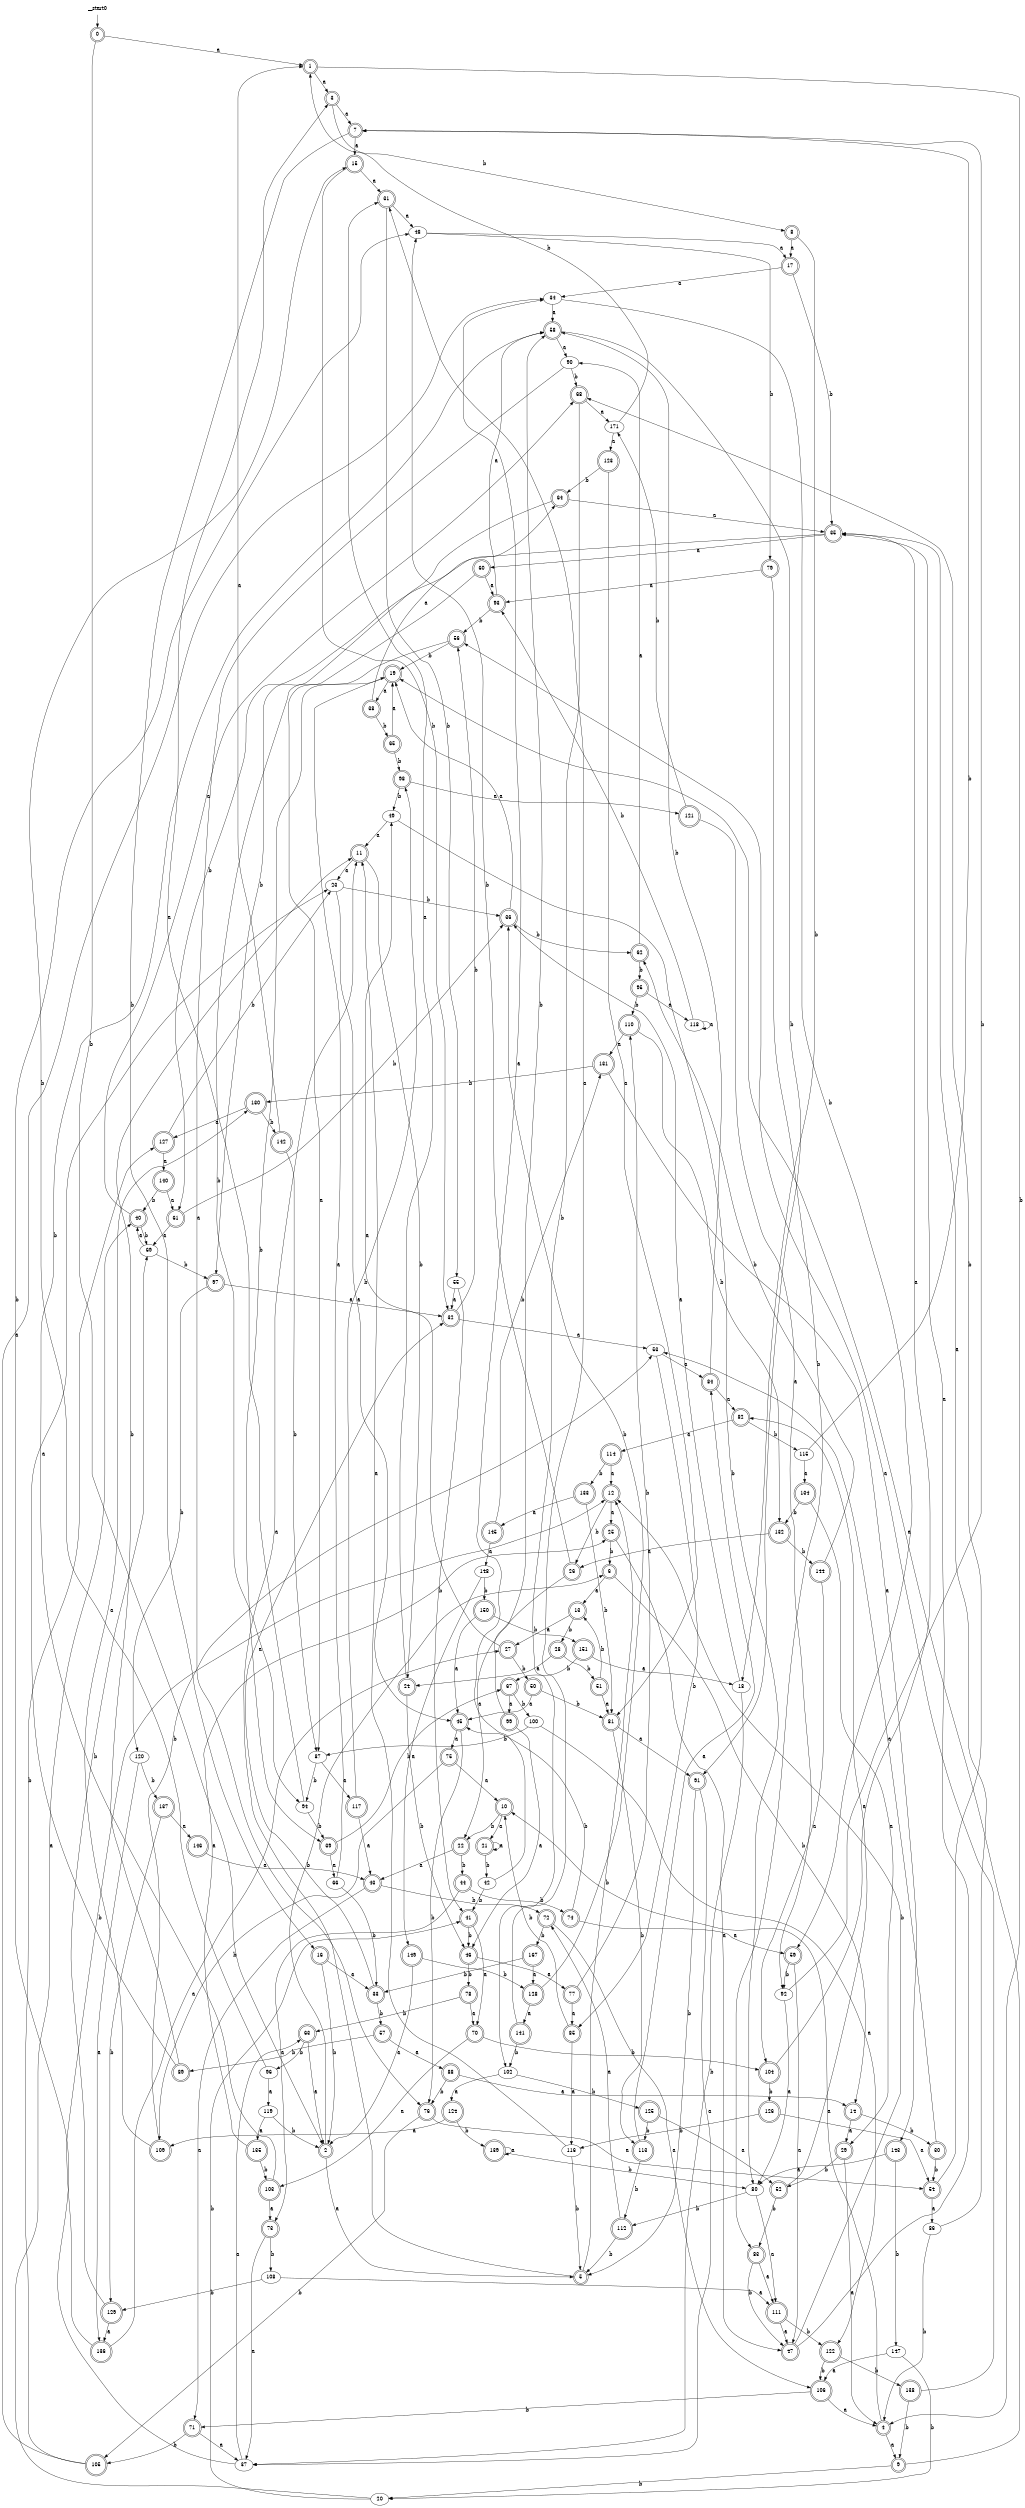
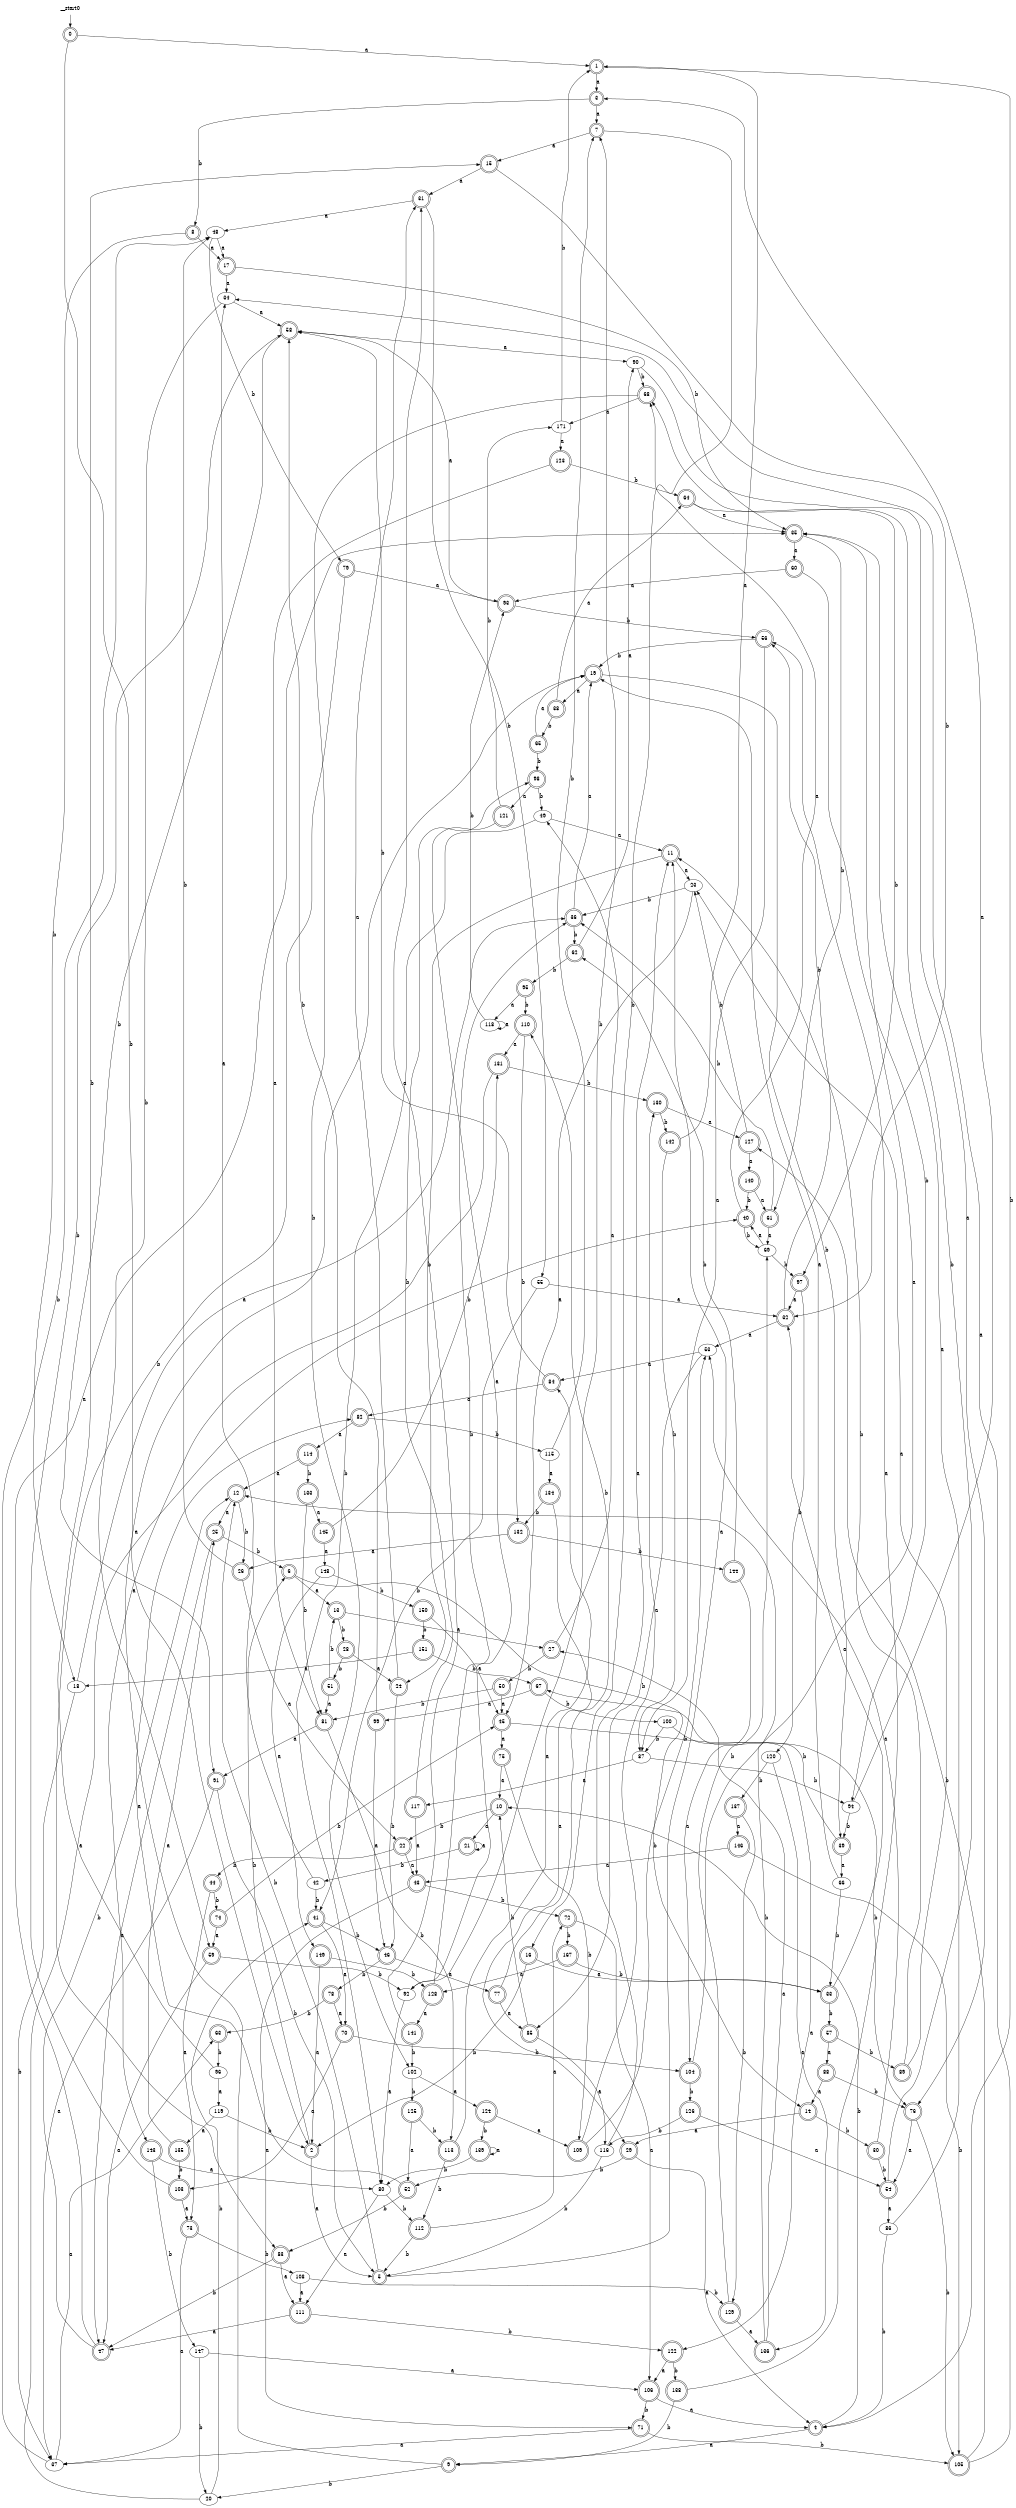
edge "63" -> "2": removed, label "a"
edge "146" -> "105": added, label "b"
edge "4" -> "10": label "a" -> "b"
edge "122" -> "106": label "b" -> "a"
